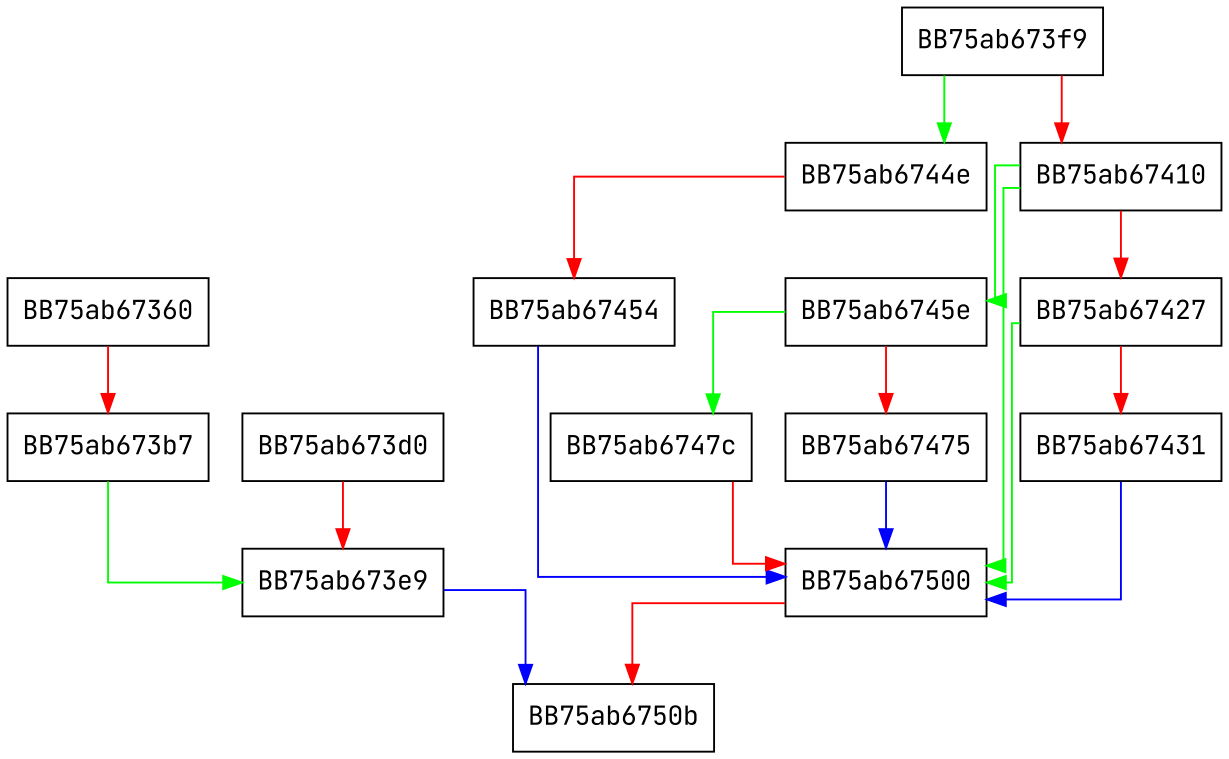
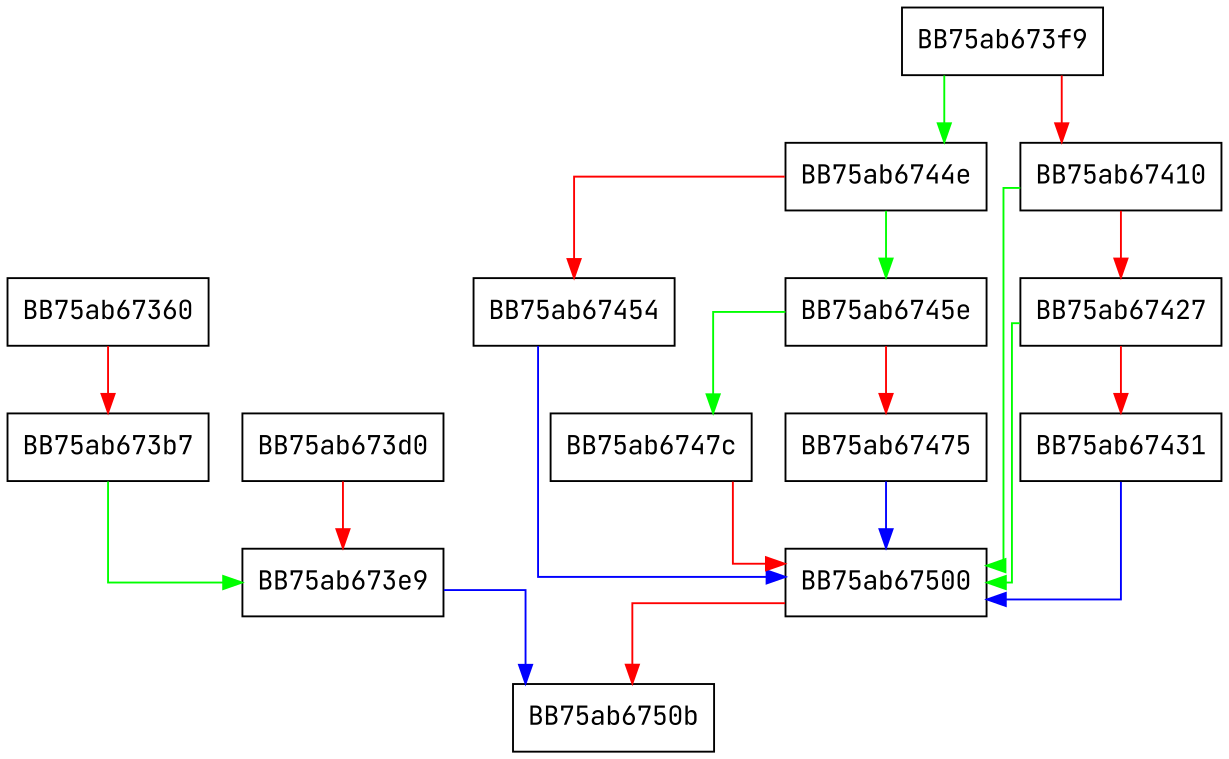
edge "BB75ab67410" -> "BB75ab6745e": now "BB75ab6744e" -> "BB75ab6745e"
